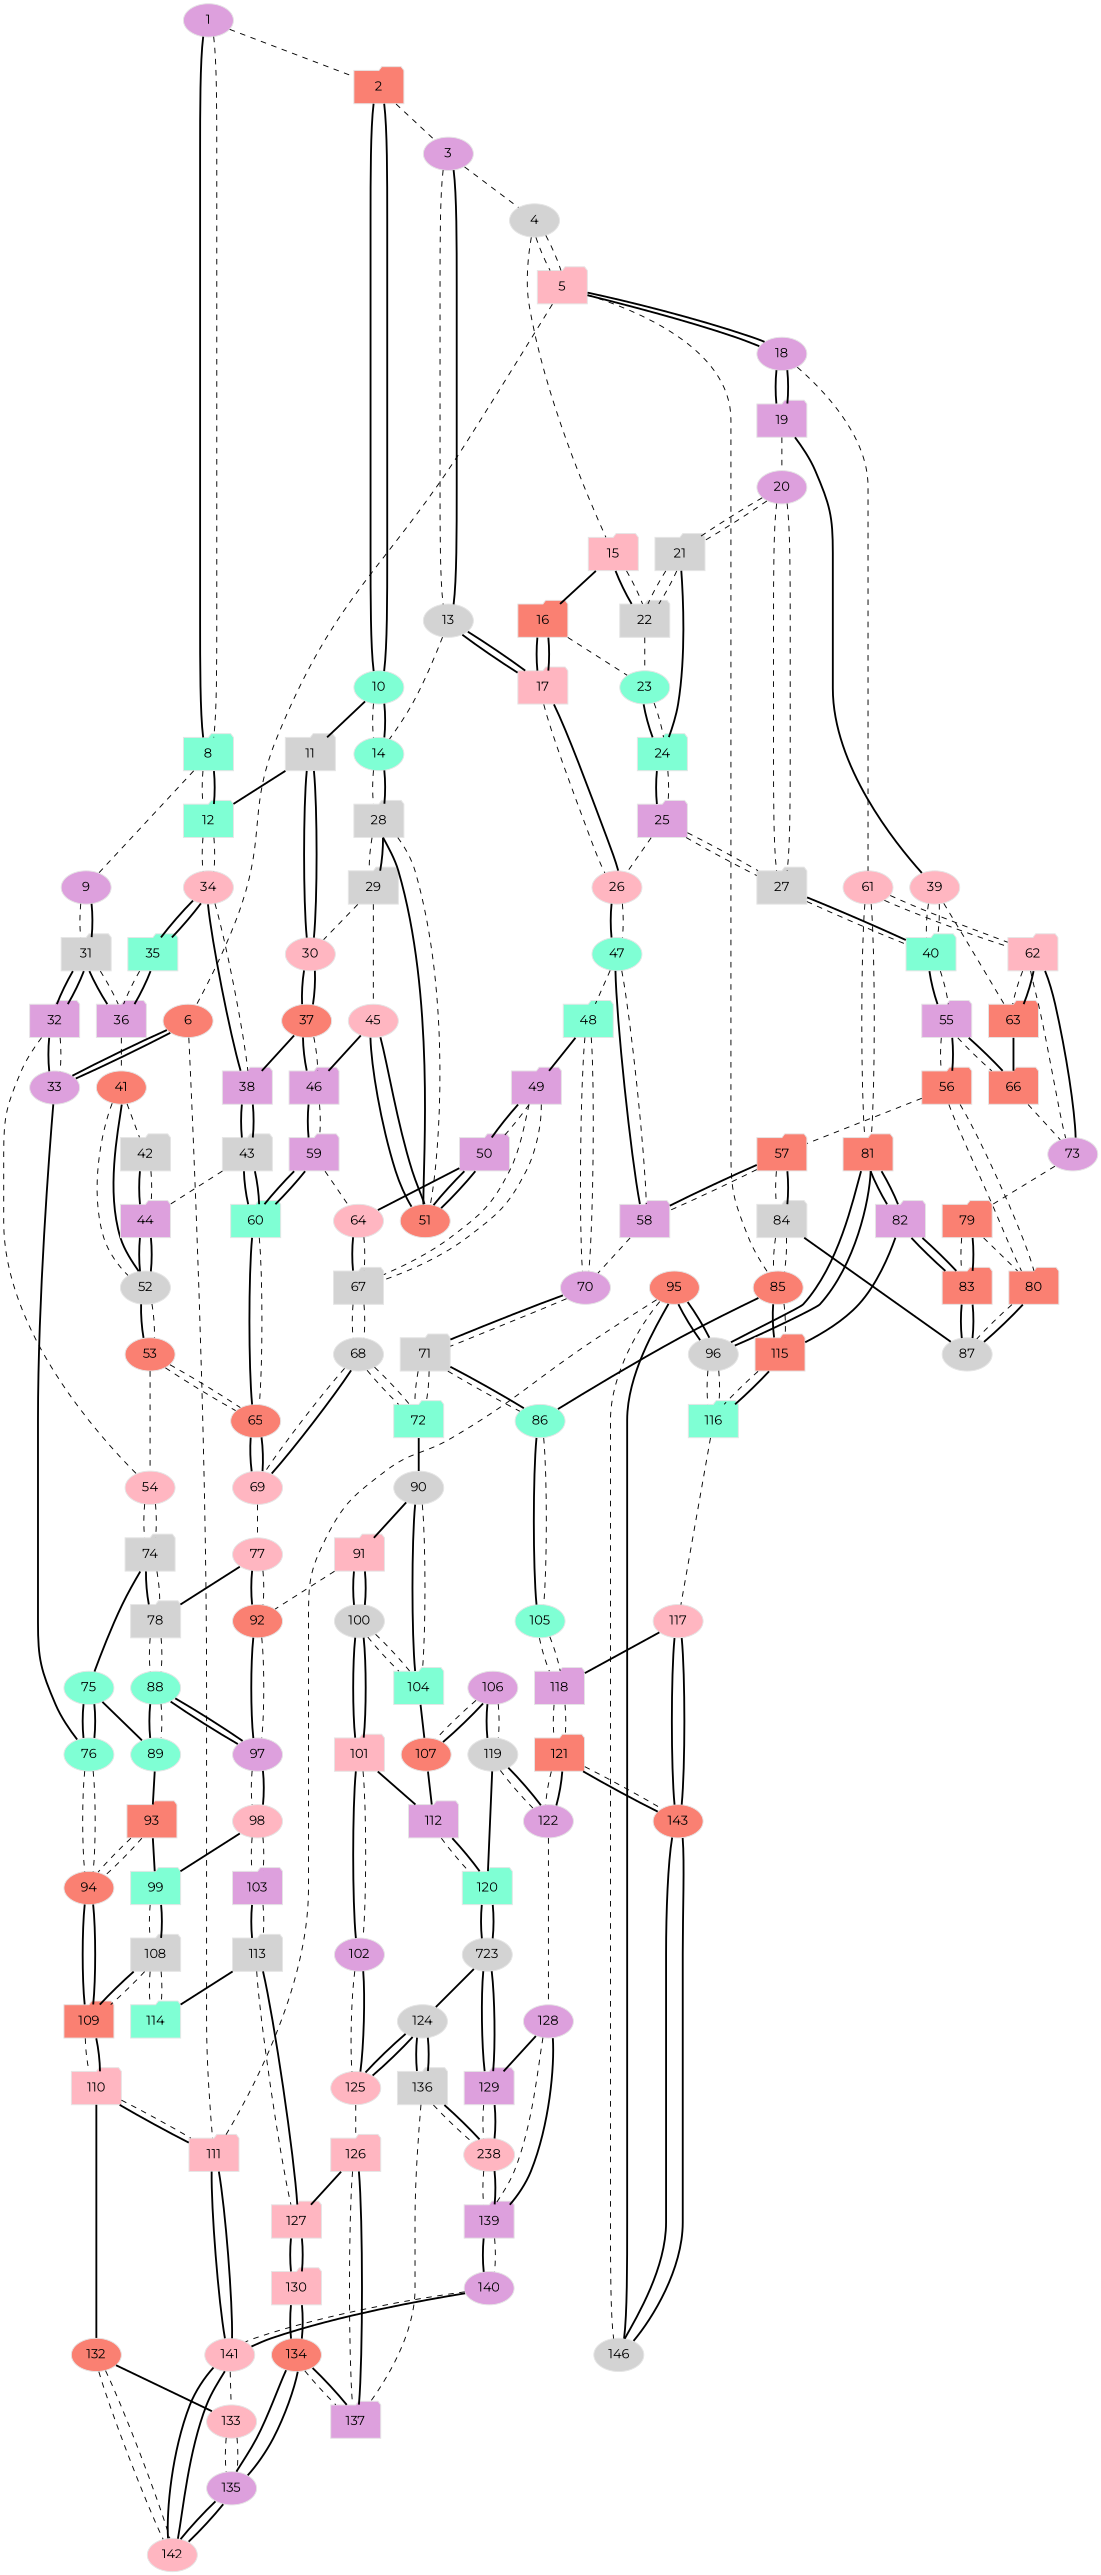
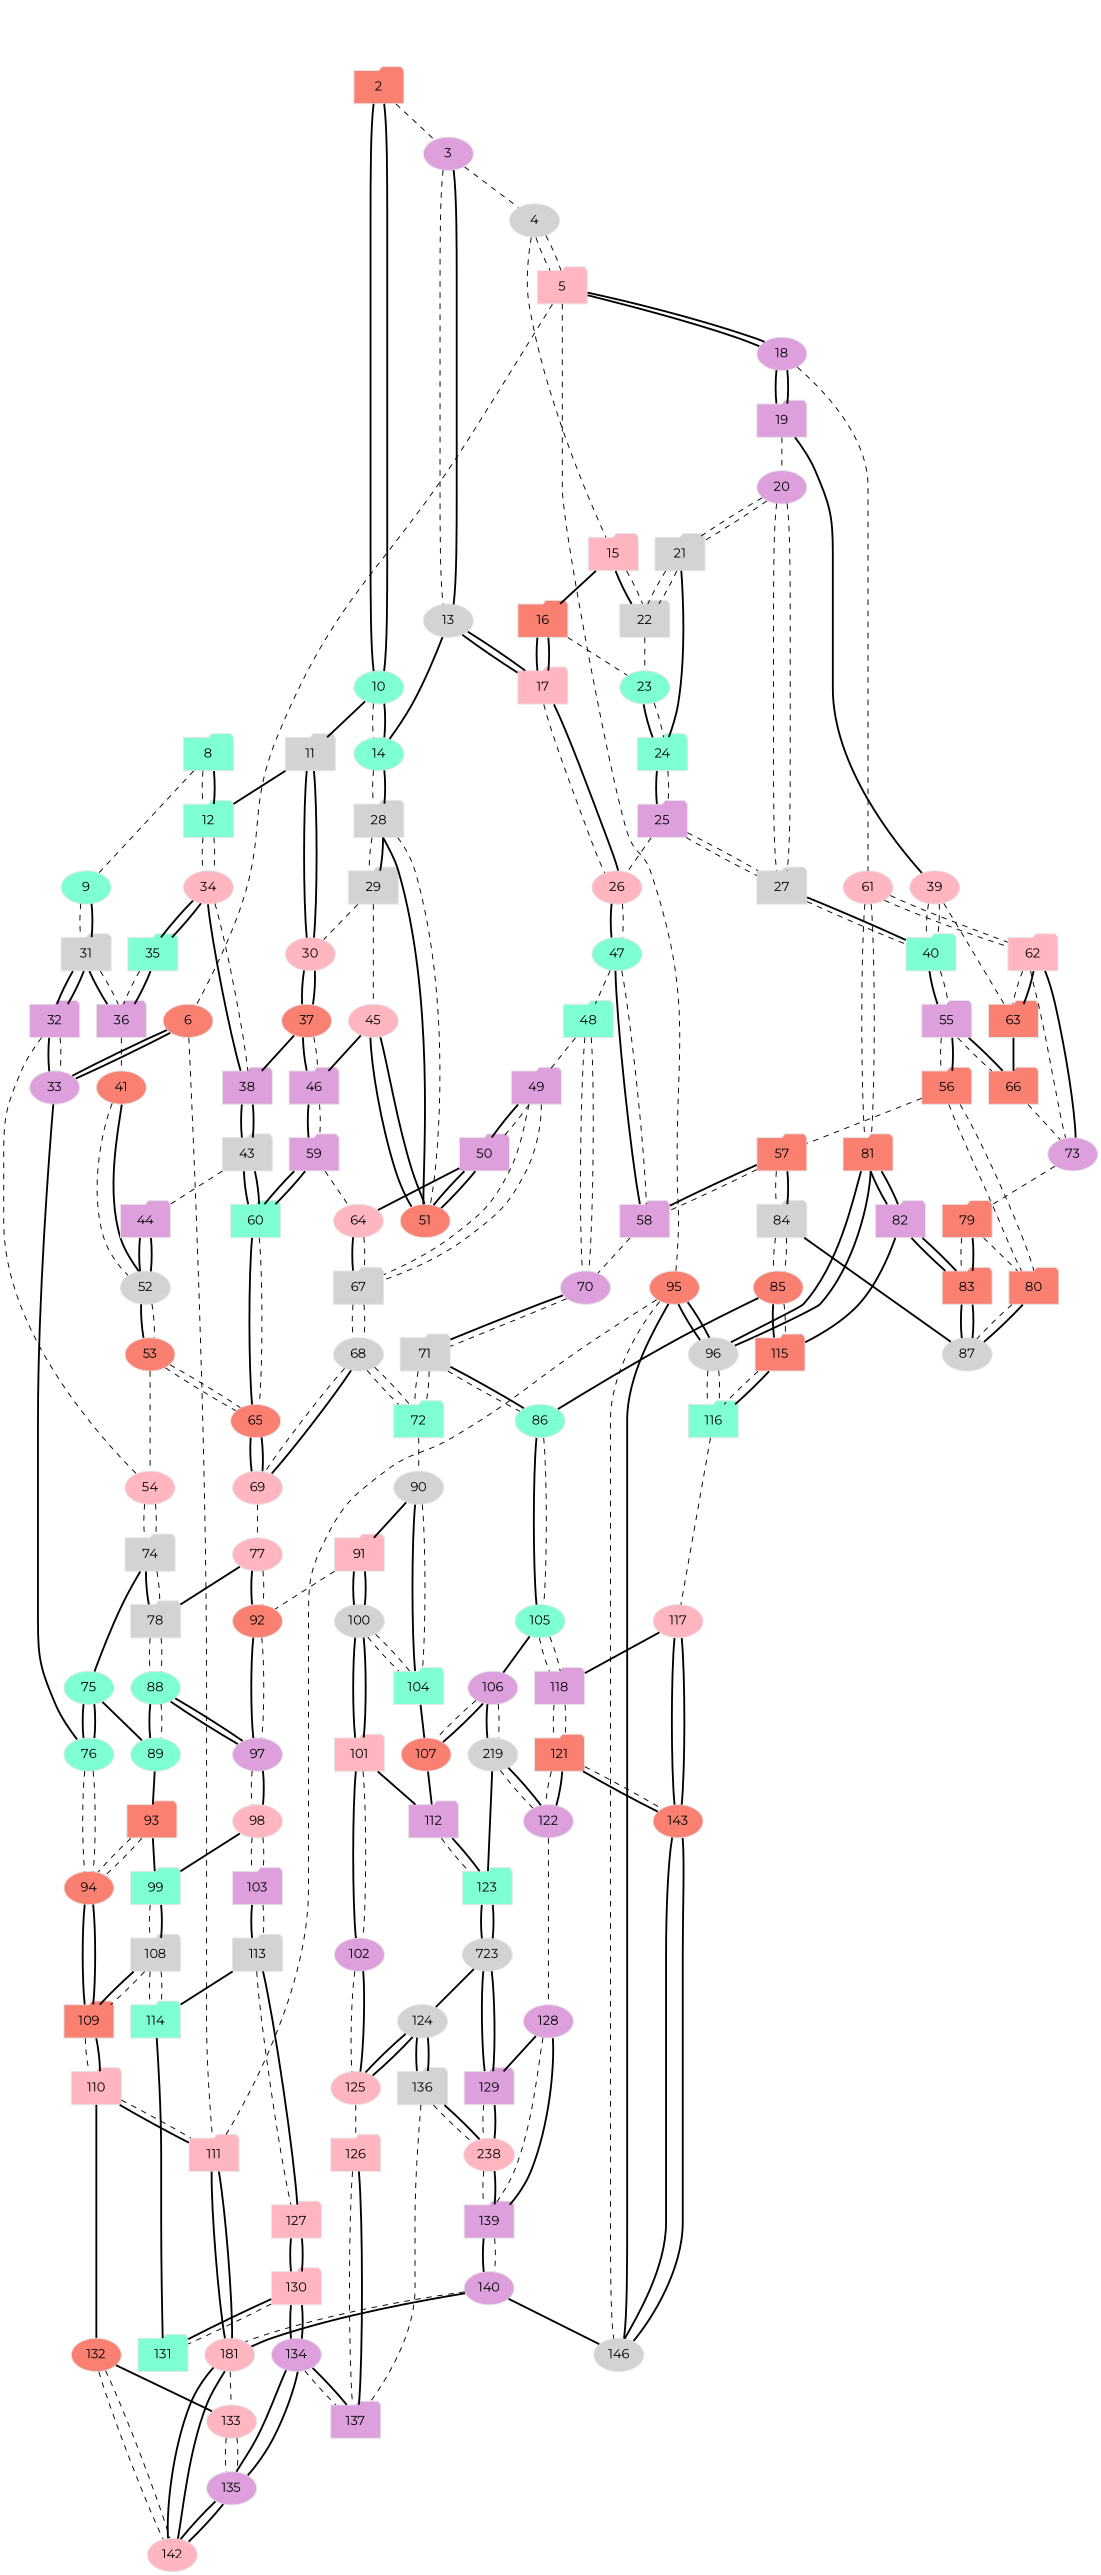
node "1": removed
edge "13" -- "14": style dashed -> bold
edge "5" -- "85": now "5" -- "95"
node "9": fillcolor plum -> aquamarine
edge "48" -- "49": style bold -> dashed
node "42": removed
edge "72" -- "90": style bold -> dashed
edge "105" -- "106": added
node "119": label "119" -> "219"
node "120": label "120" -> "123"
edge "126" -- "127": removed
edge "140" -- "146": added
node "131": added
node "141": label "141" -> "181"
node "134": fillcolor salmon -> plum
